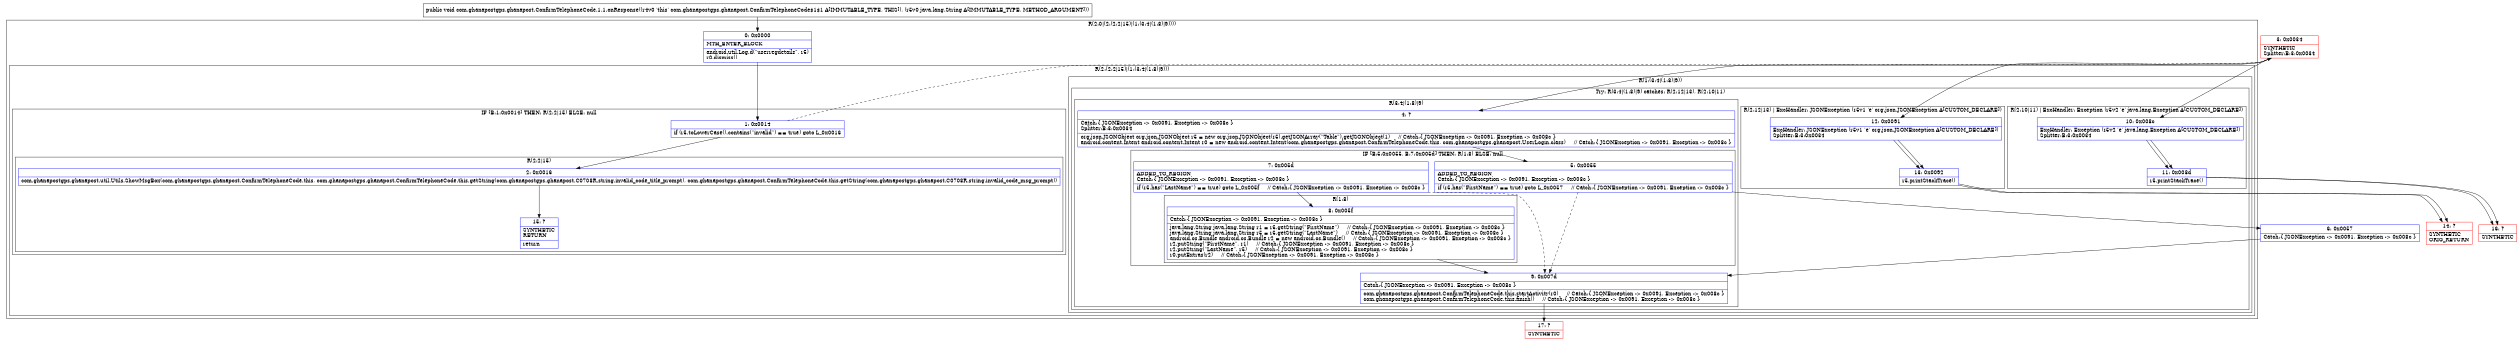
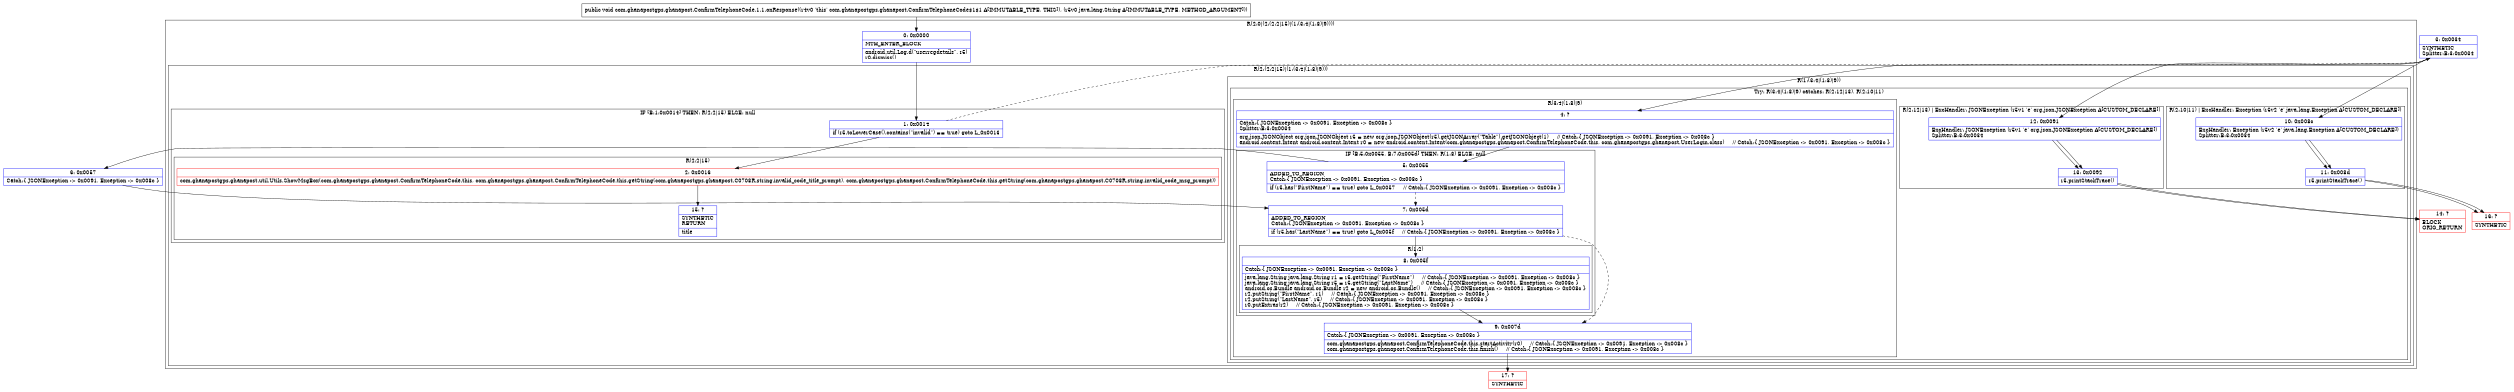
node "3: 0x0034": color red -> blue
node "2: 0x0016": color blue -> red
cluster "R(1:8)": label "R(1:8)" -> "R(1:2)"
edge "5: 0x0055" -> "9: 0x007d": now "5: 0x0055" -> "7: 0x005d"
node "14: ?": text "SYNTHETIC" -> "BLOCK"
node "15: ?": text "return" -> "title"
edge "6: 0x0057" -> "9: 0x007d": now "6: 0x0057" -> "7: 0x005d"
